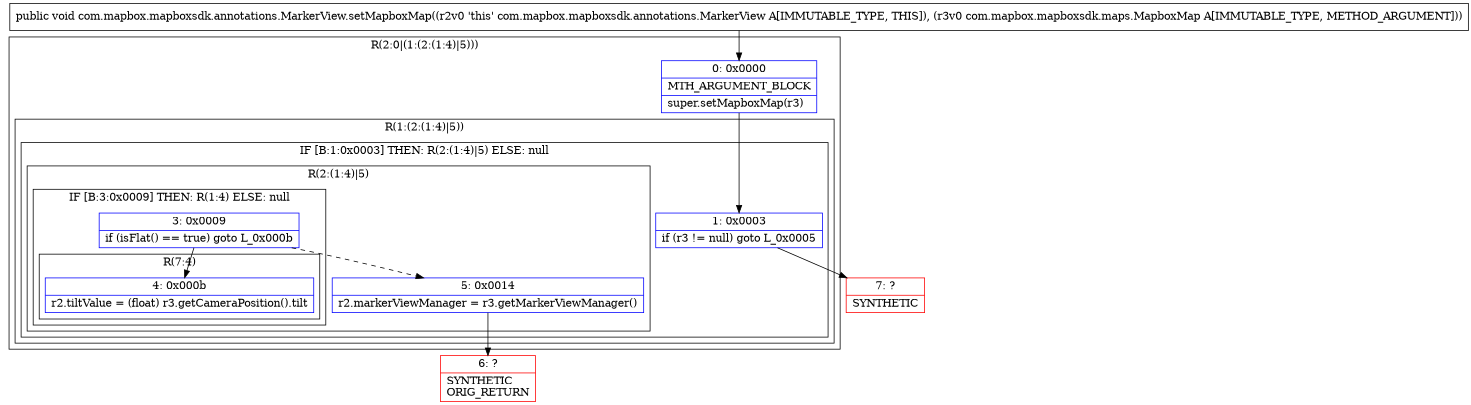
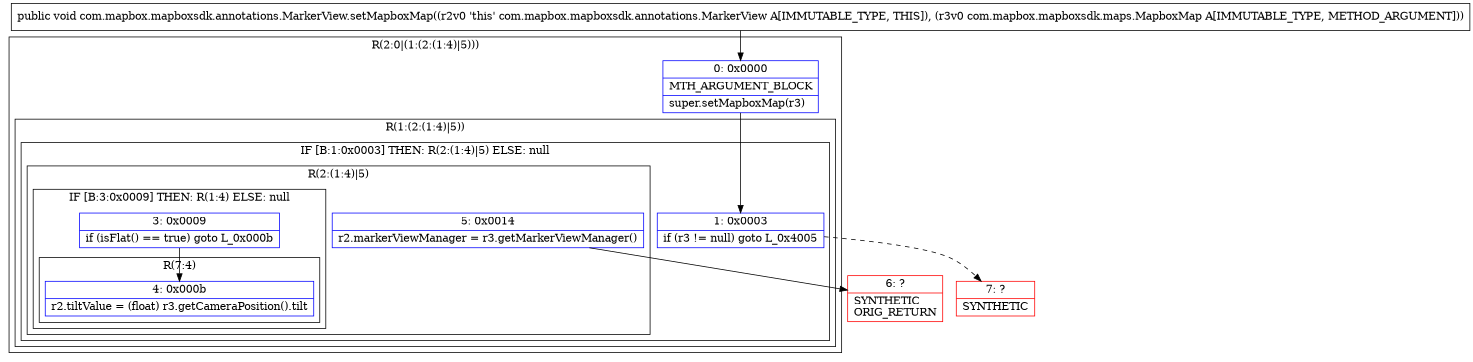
node "1: 0x0003": text "if (r3 != null) goto L_0x0005" -> "if (r3 != null) goto L_0x4005"
edge "3: 0x0009" -> "5: 0x0014": removed
edge "1: 0x0003" -> "7: ?": style solid -> dashed
